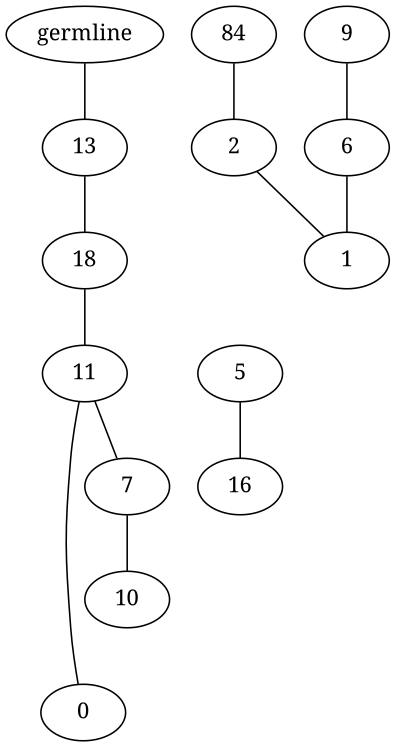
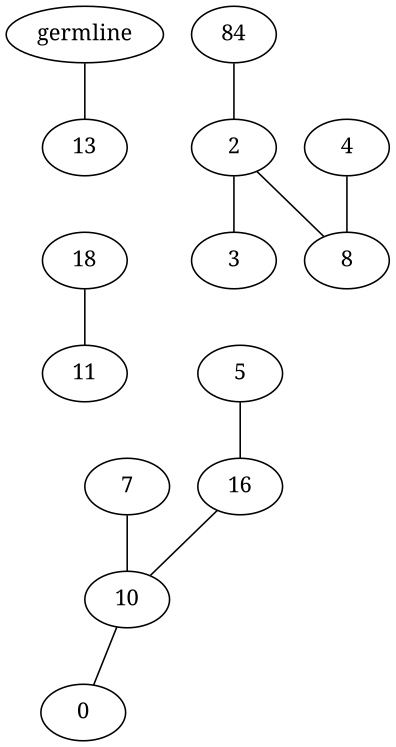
node "9": removed
node "6": label "6" -> "4"
edge "13" -- "18": removed
node "3": added
node "1": label "1" -> "8"
edge "11" -- "7": removed
edge "11" -- "0": now "10" -- "0"
edge "16" -- "10": added
